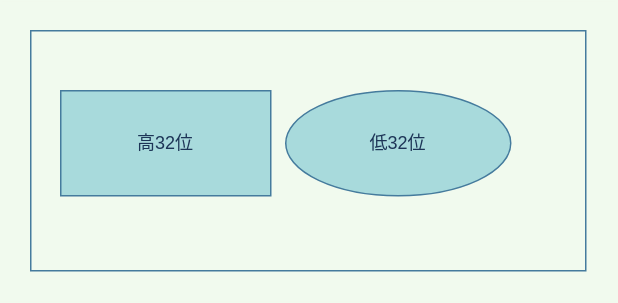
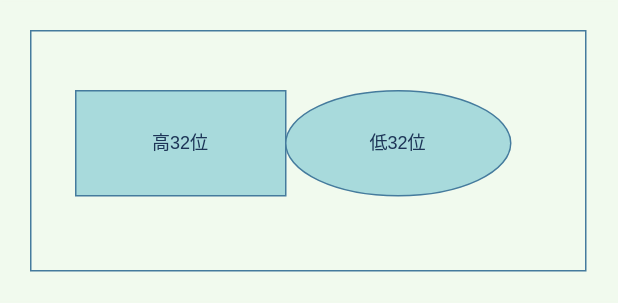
node "高32位": moved (166, 143) -> (181, 143)
